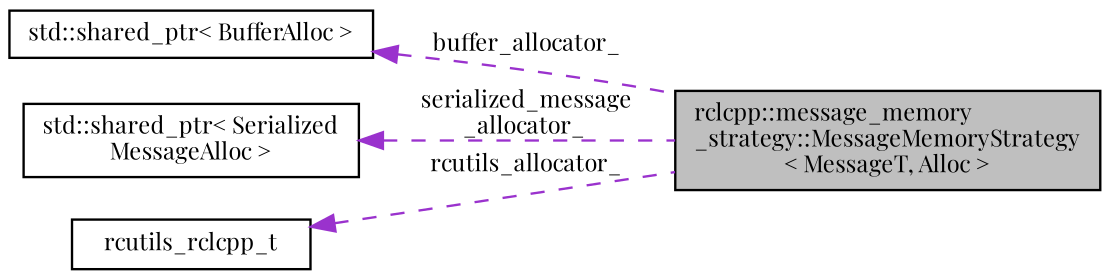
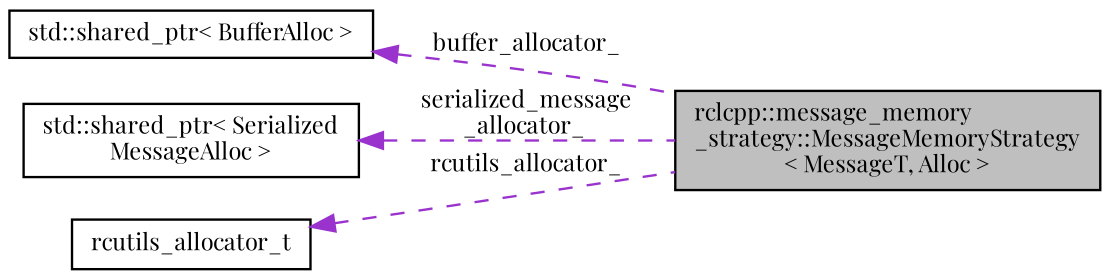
node "rcutils_rclcpp_t": label "rcutils_rclcpp_t" -> "rcutils_allocator_t"
